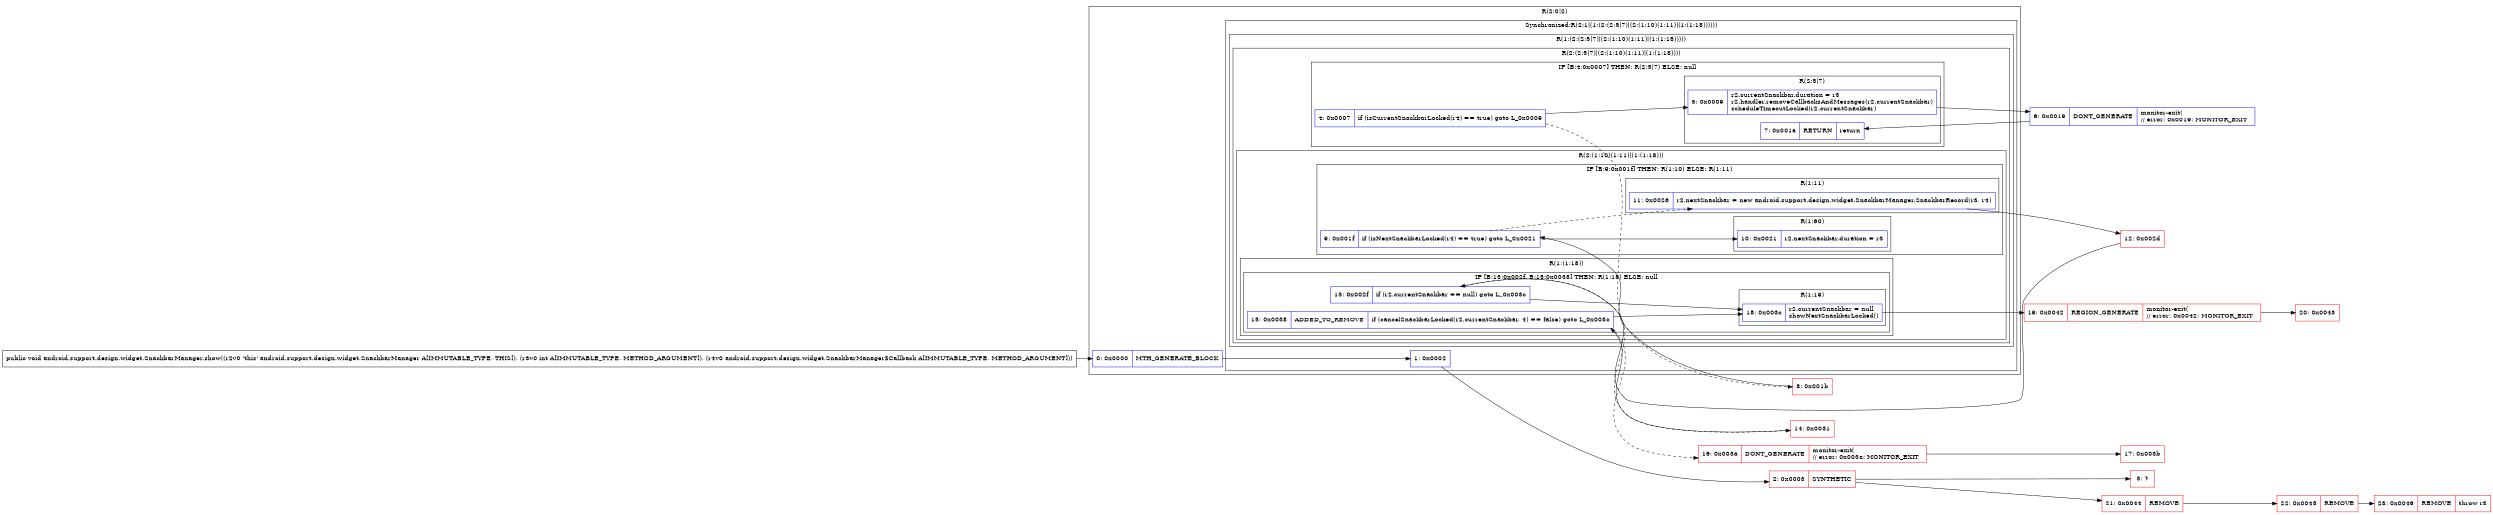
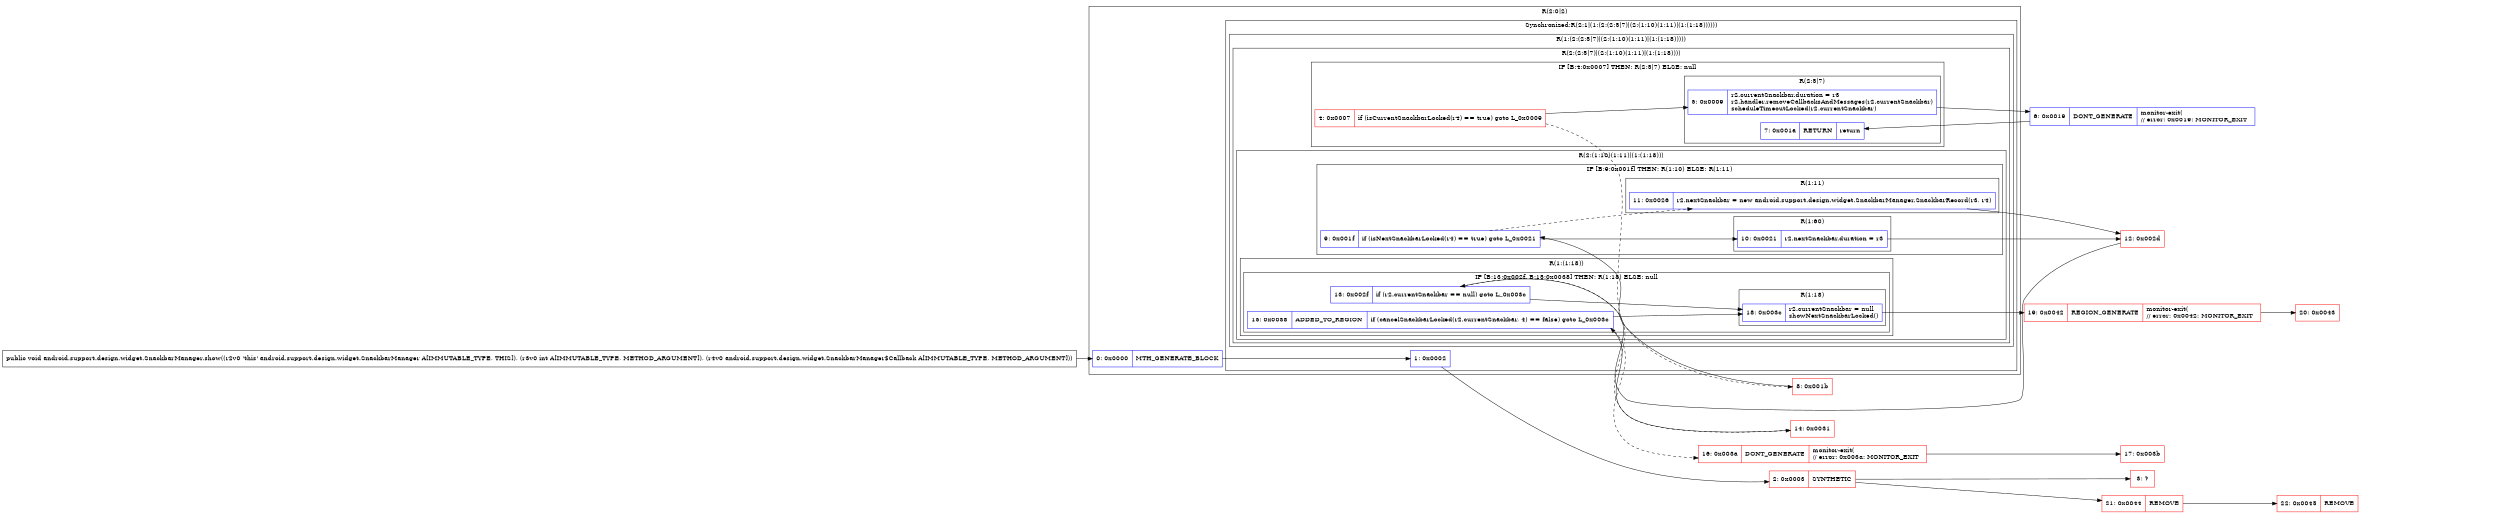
node "4: 0x0007": color blue -> red
edge "10: 0x0021" -> "12: 0x002d": added
cluster "R(1:19)": label "R(1:19)" -> "R(1:18)"
node "15: 0x0038": text "ADDED_TO_REMOVE" -> "ADDED_TO_REGION"
node "23: 0x0046": removed
